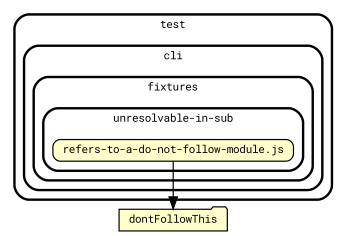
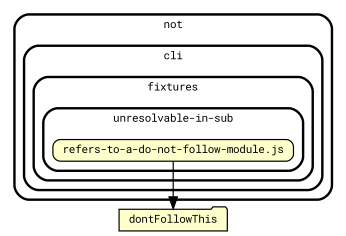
cluster "test": label "test" -> "not"
